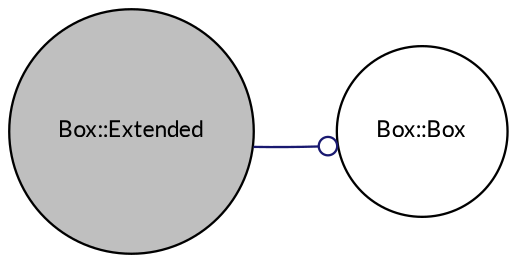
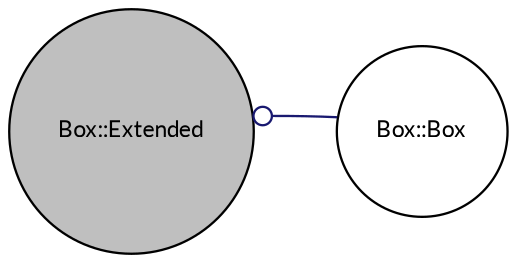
edge "Box::Extended" -> "Box::Box": reversed
